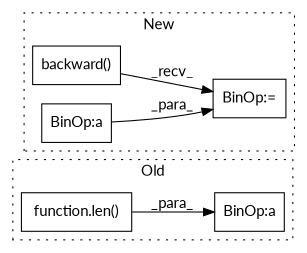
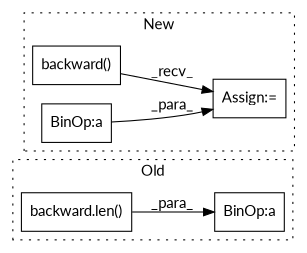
node "BinOp:=": label "BinOp:=" -> "Assign:="
node "function.len()": label "function.len()" -> "backward.len()"
